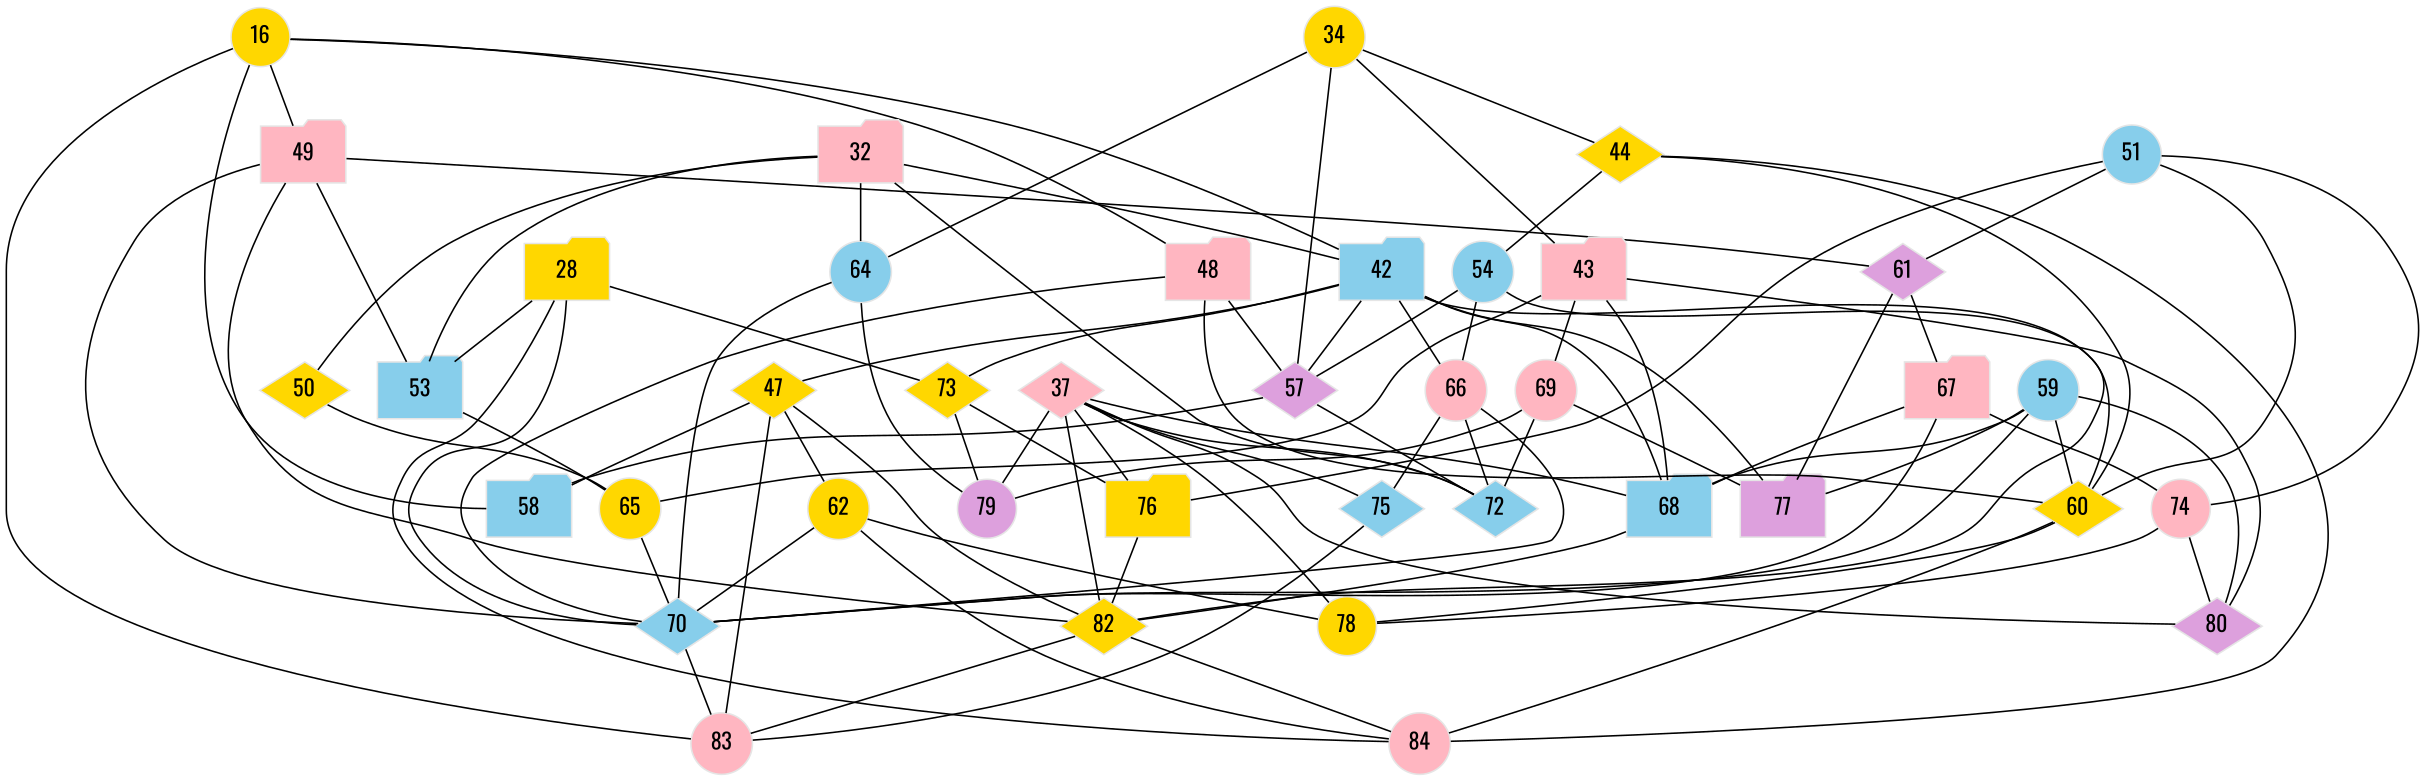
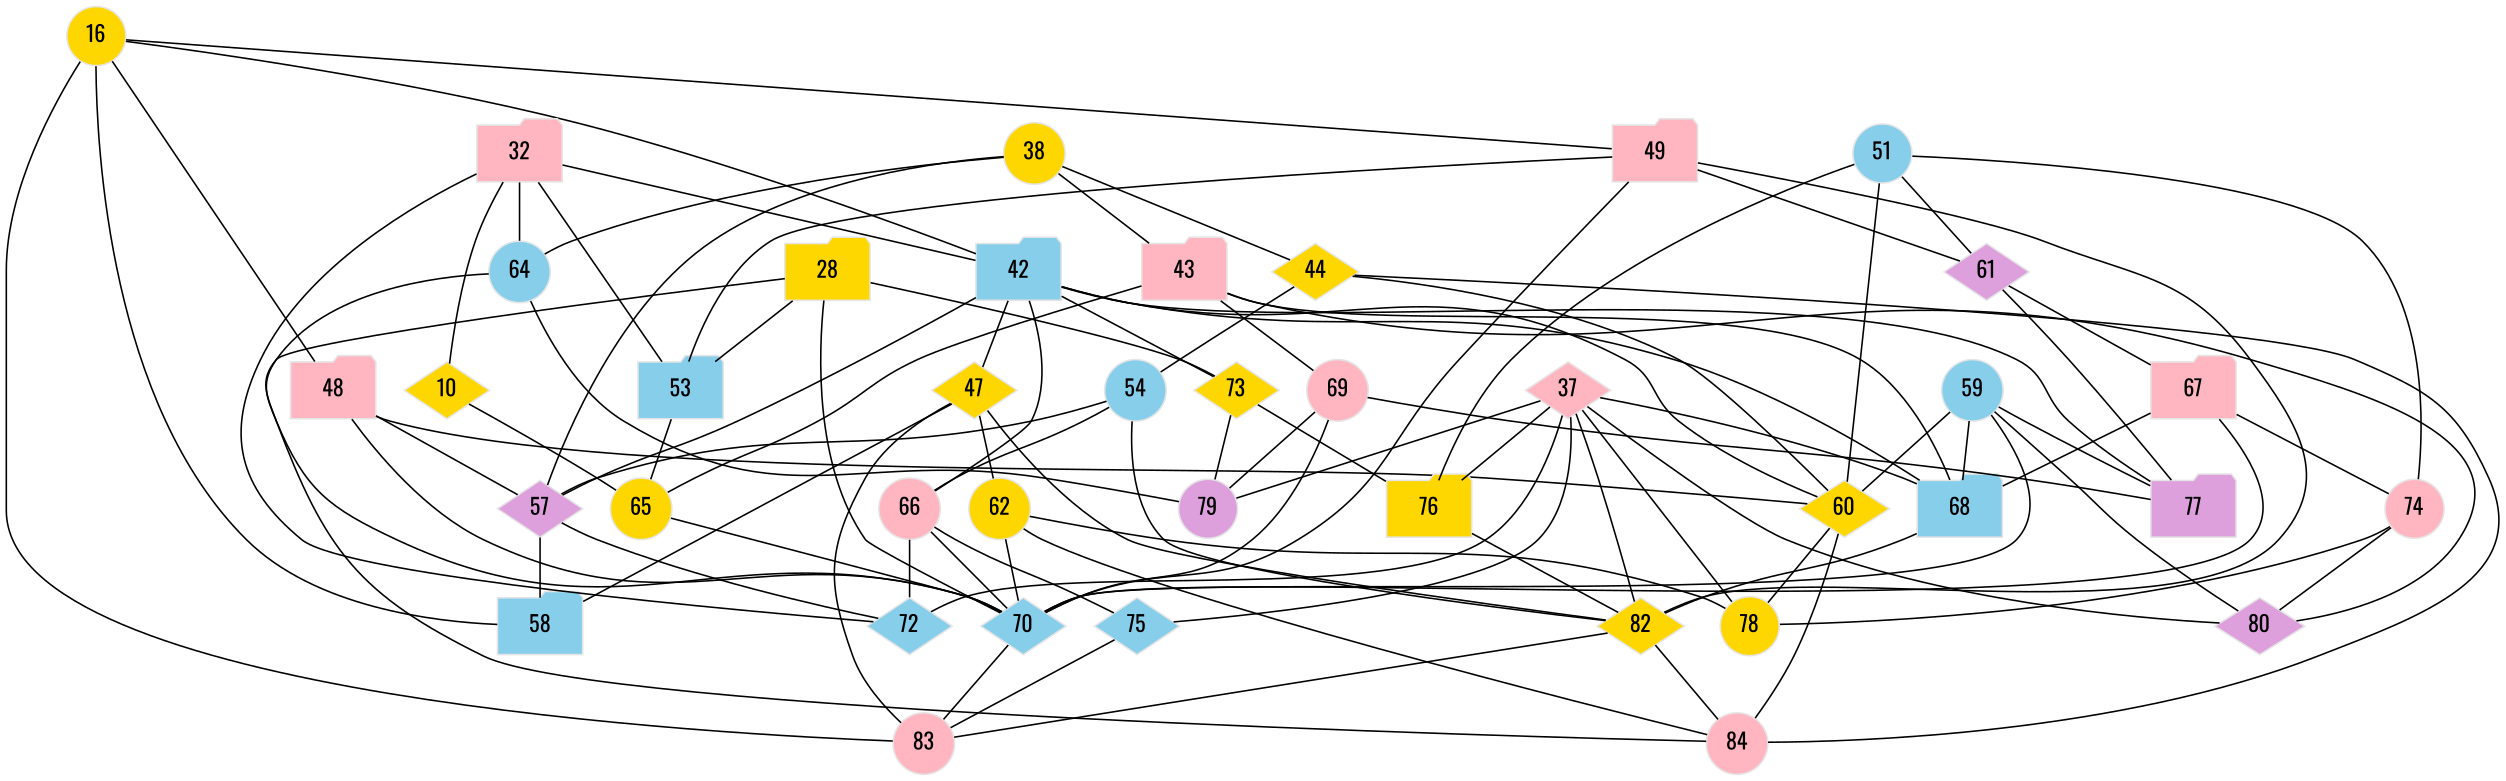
node "34": label "34" -> "38"
node "50": label "50" -> "10"
edge "69" -- "72": now "69" -- "70"
